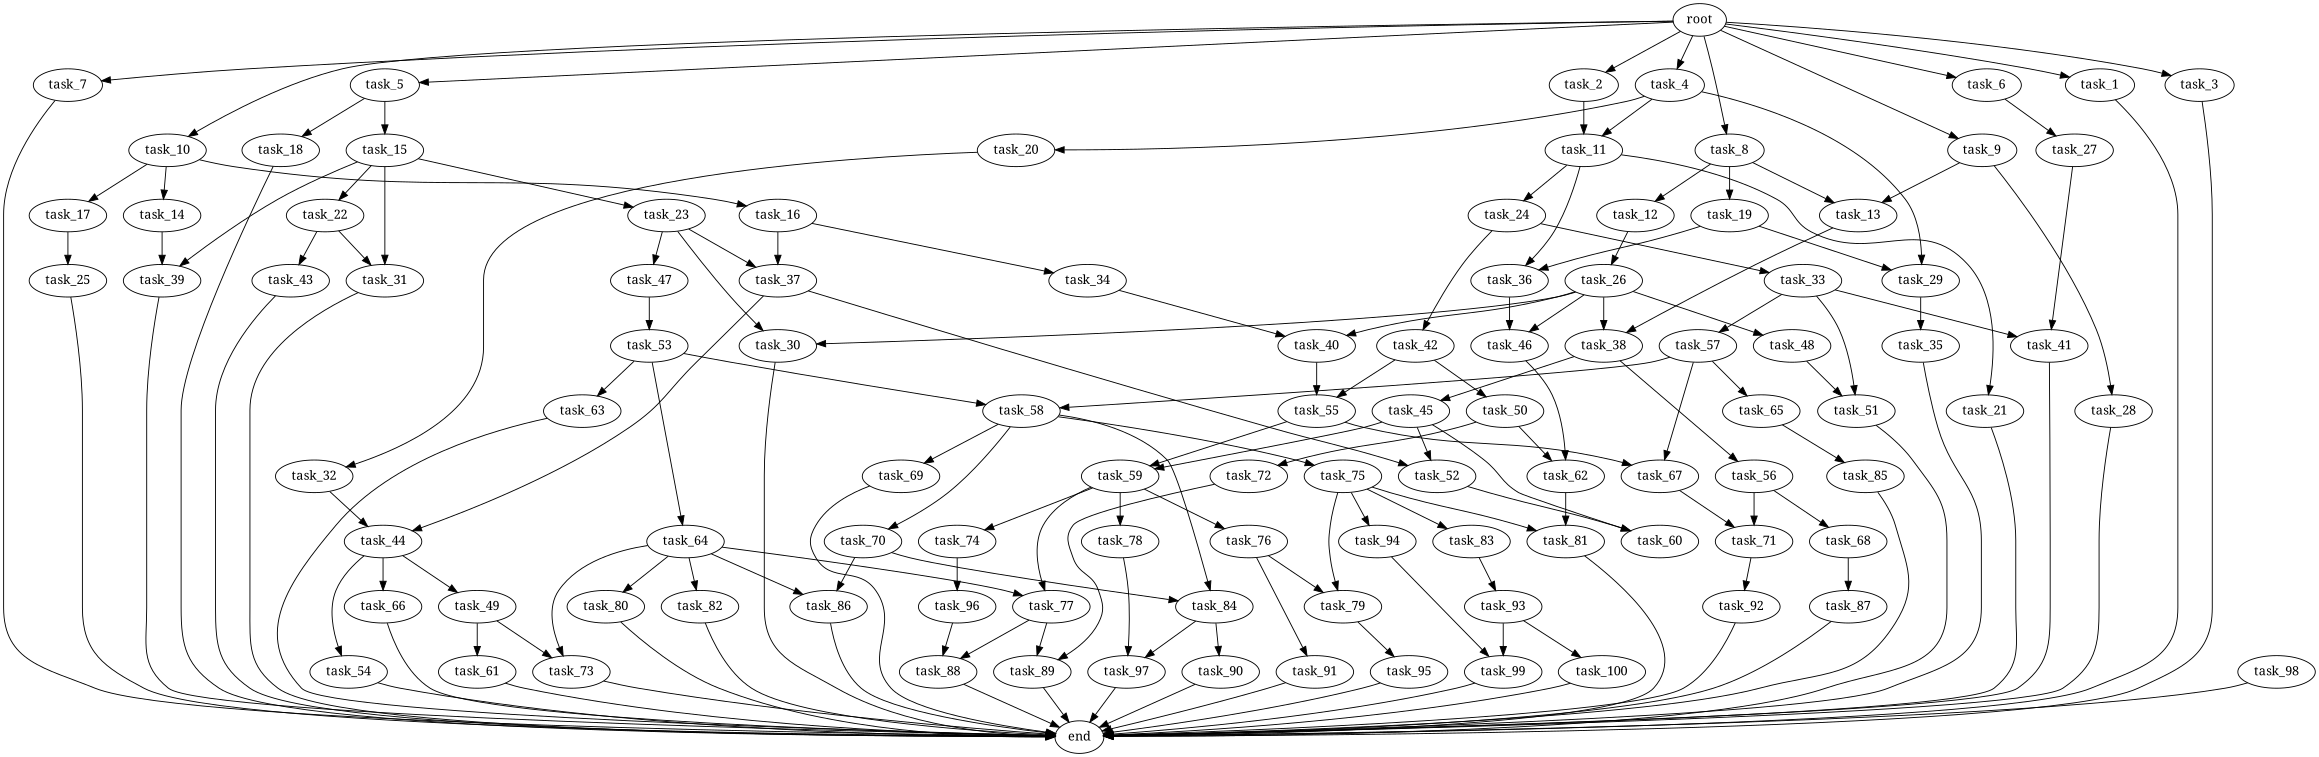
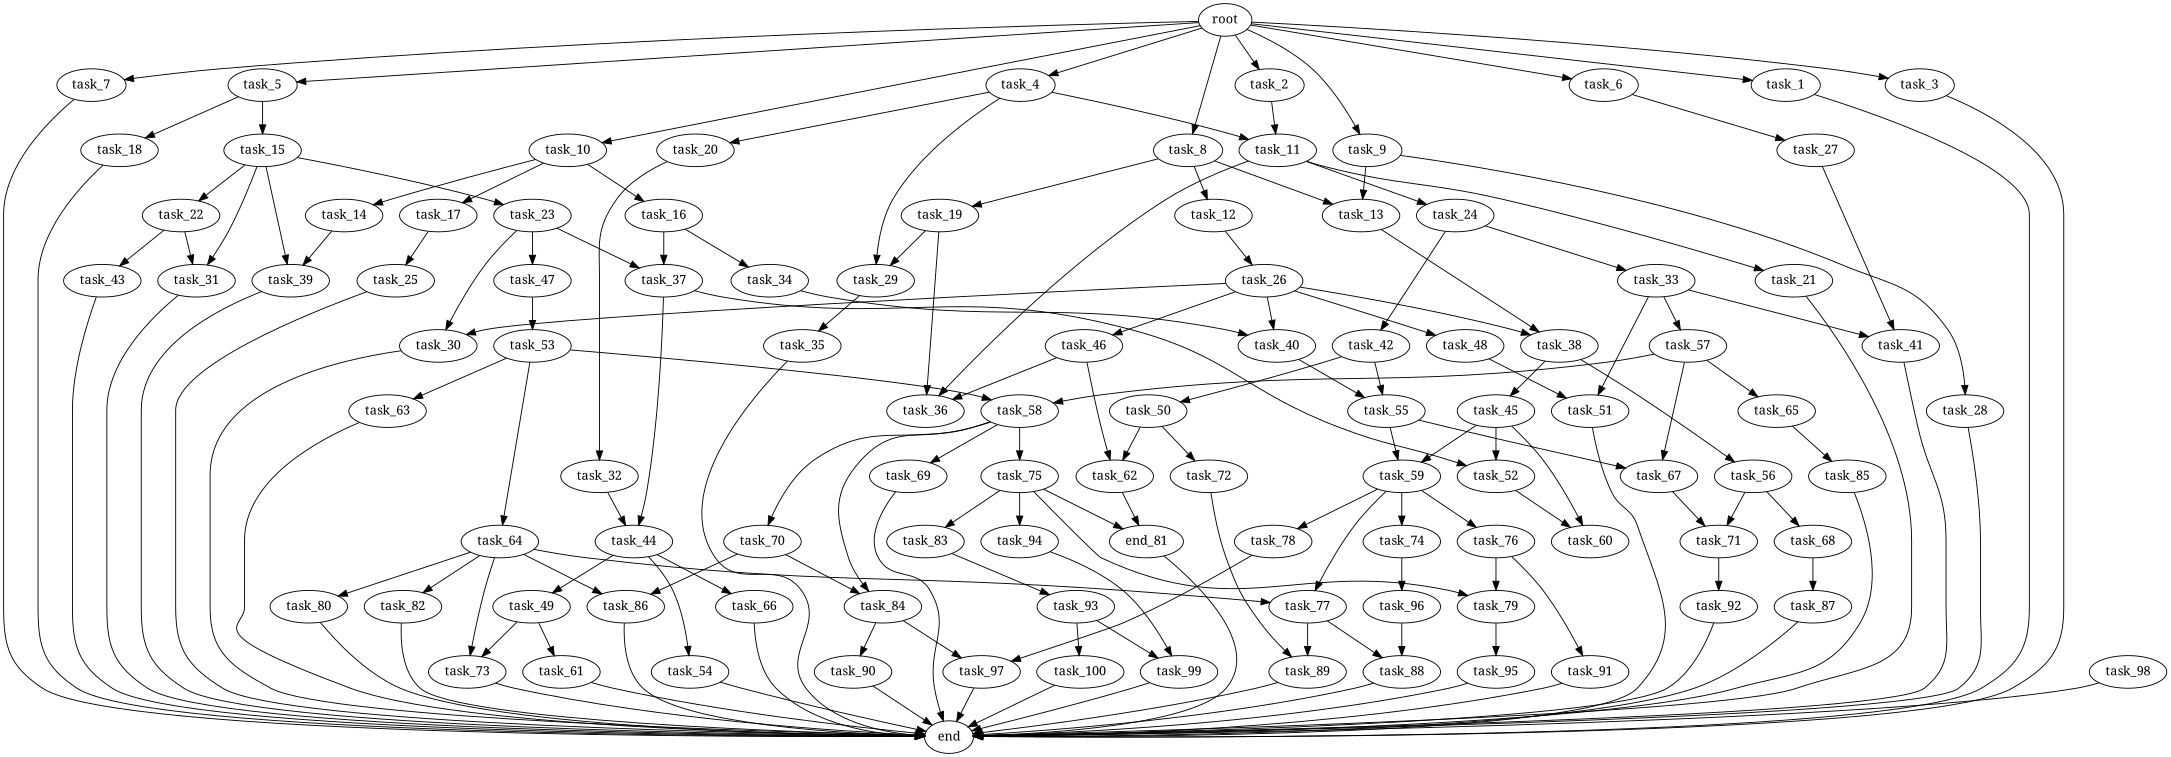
edge "task_36" -> "task_46": reversed
node "task_81": label "task_81" -> "end_81"
